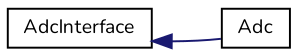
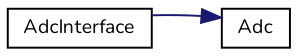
edge "Adc" -> "AdcInterface": reversed
